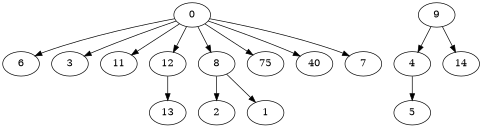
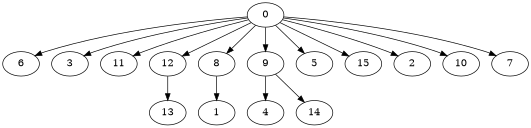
edge "0" -> "9": added
node "75": label "75" -> "15"
node "40": label "40" -> "10"
edge "8" -> "2": now "0" -> "2"
edge "4" -> "5": now "0" -> "5"
